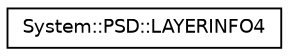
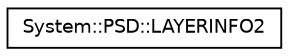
node "System::PSD::LAYERINFO4": label "System::PSD::LAYERINFO4" -> "System::PSD::LAYERINFO2"
